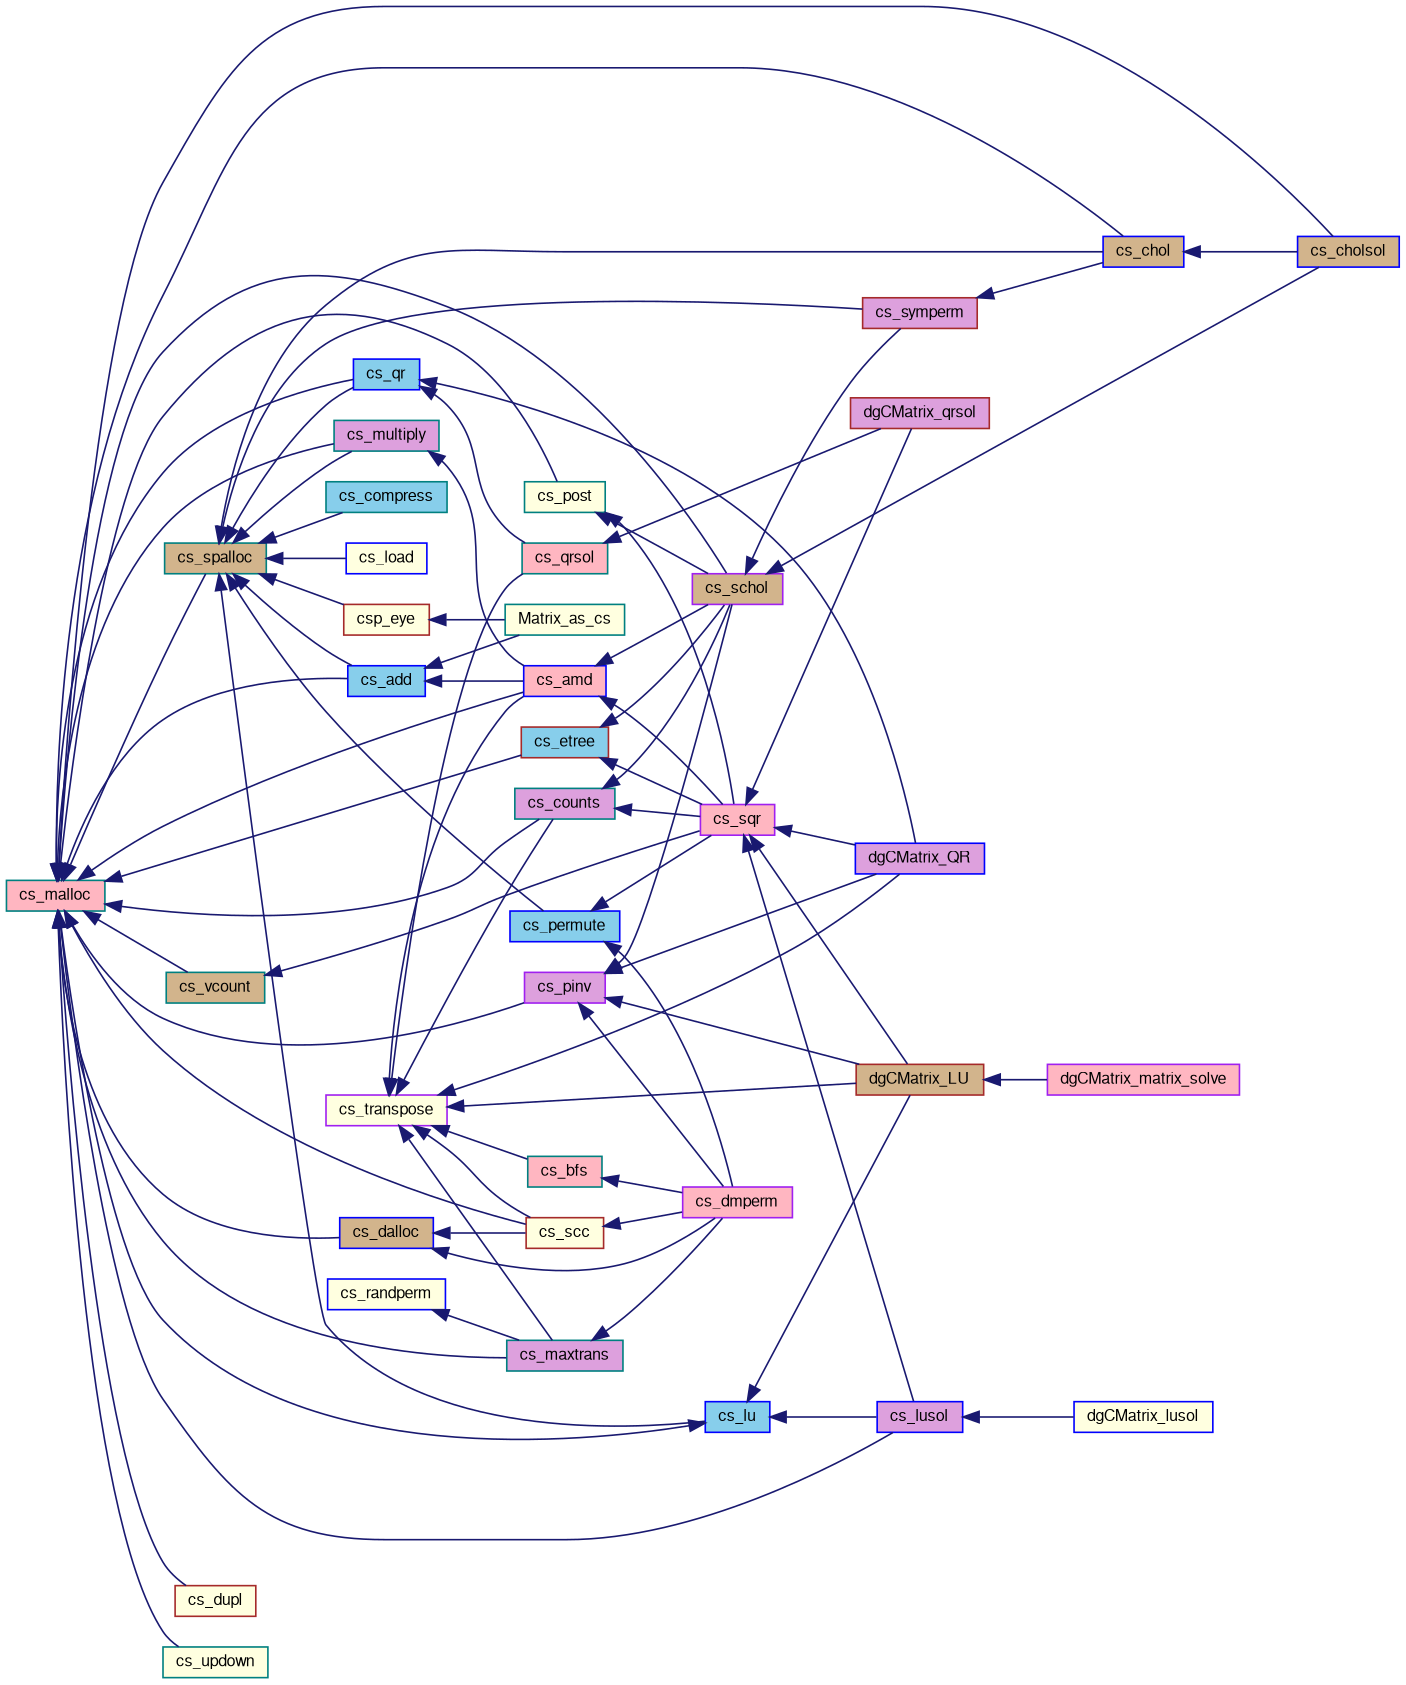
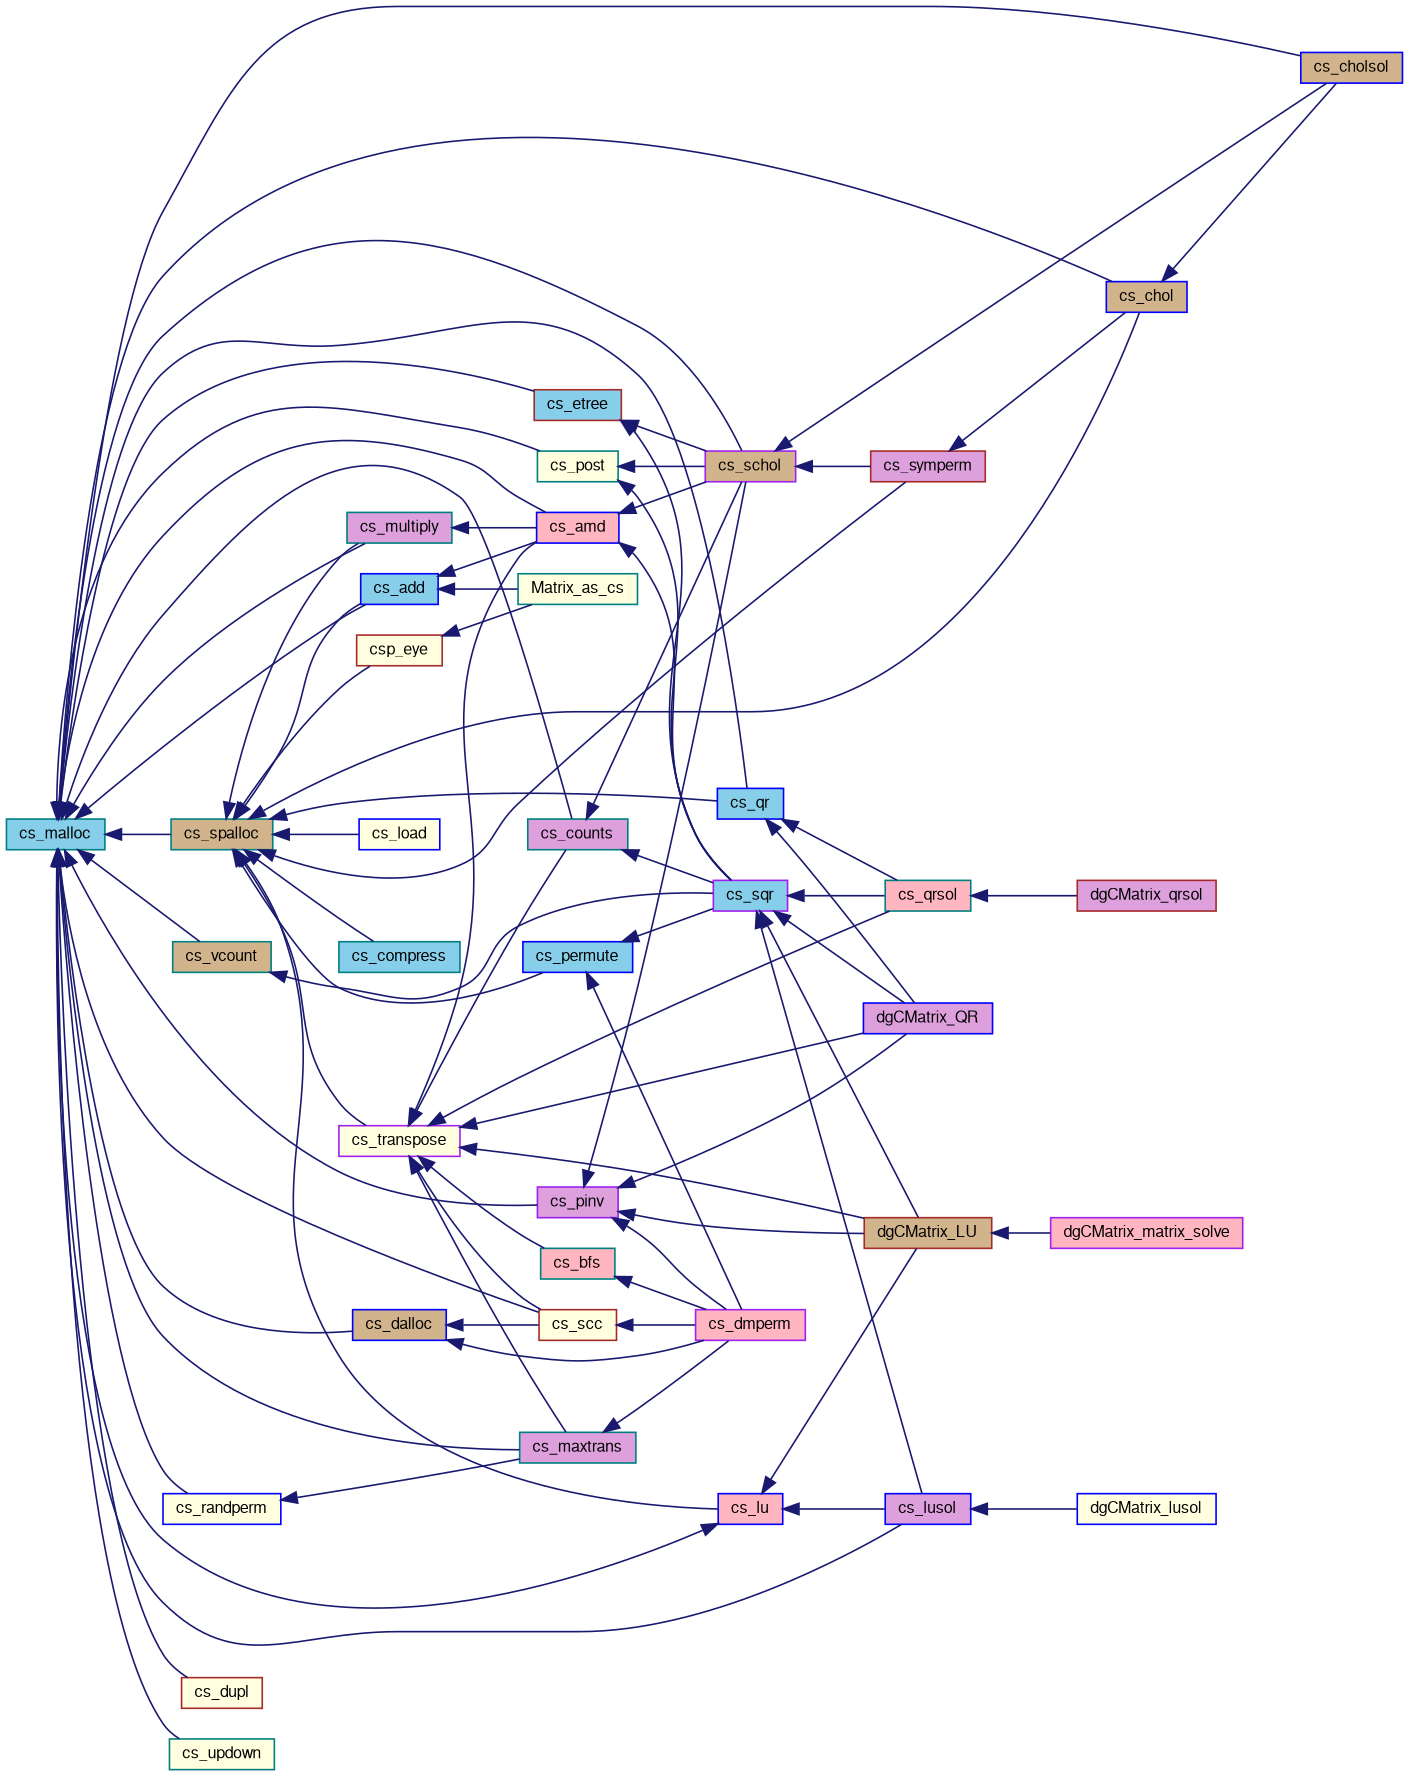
edge "dgCMatrix_qrsol" -> "cs_sqr": now "cs_qrsol" -> "cs_sqr"
node "cs_sqr": fillcolor lightpink -> skyblue
node "cs_malloc": fillcolor lightpink -> skyblue
edge "cs_transpose" -> "cs_spalloc": added
edge "cs_randperm" -> "cs_malloc": added
node "cs_lu": fillcolor skyblue -> lightpink
